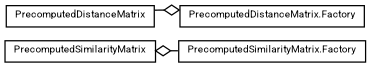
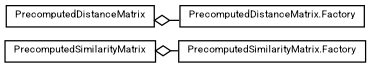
edge "PrecomputedDistanceMatrix" -> "PrecomputedDistanceMatrix.Factory": reversed
